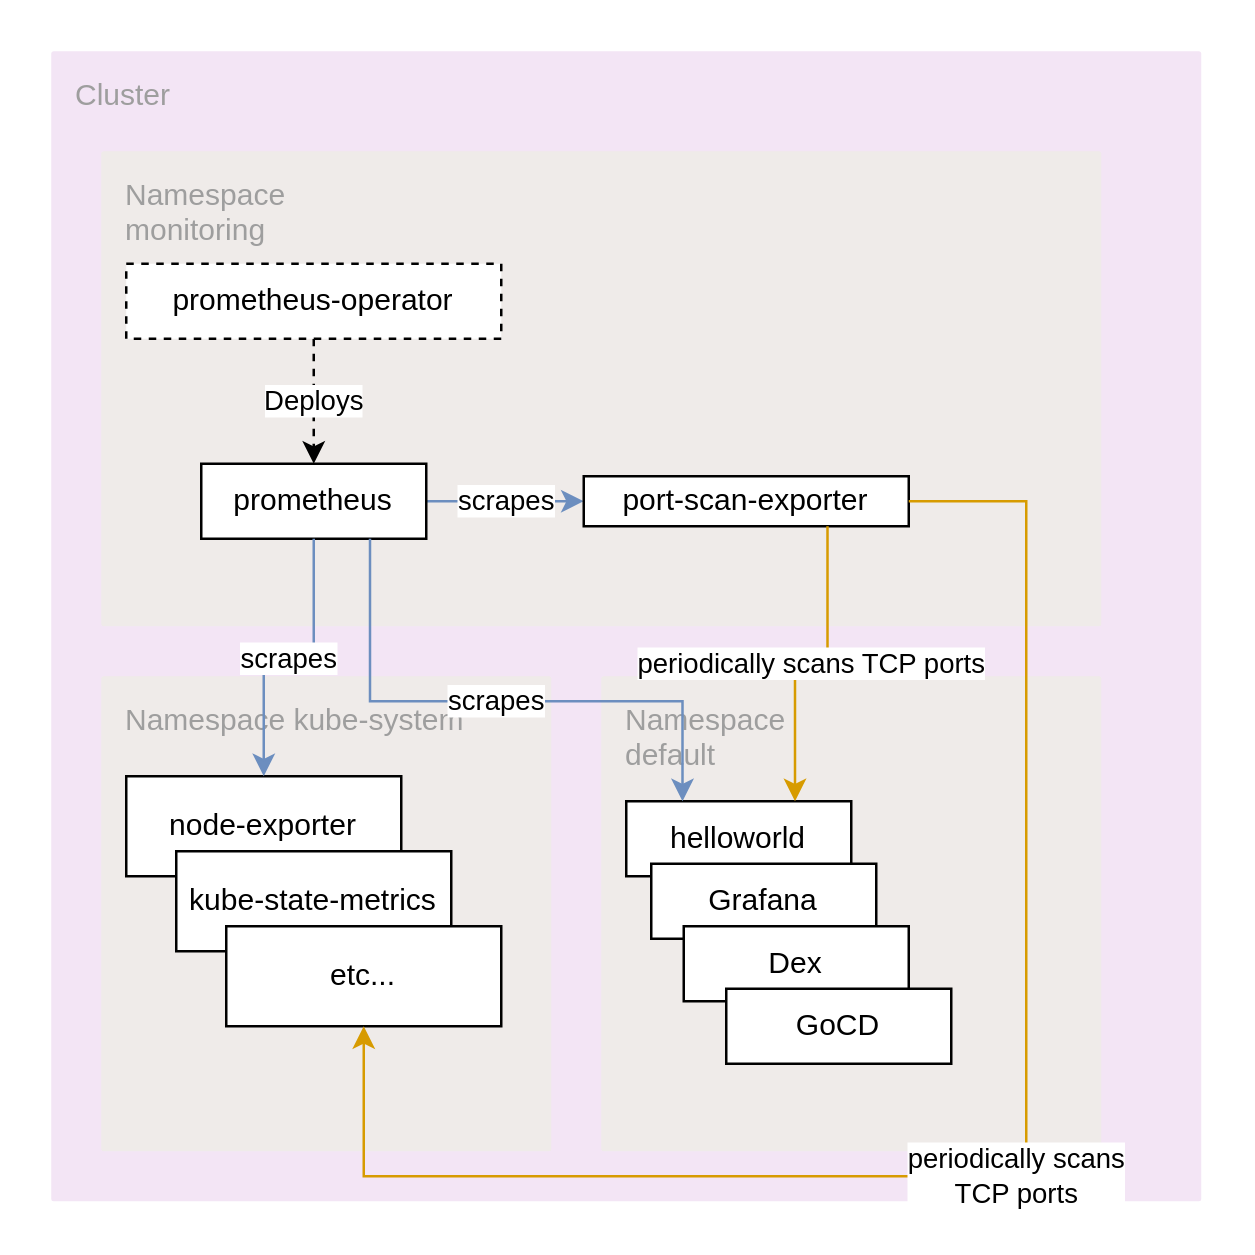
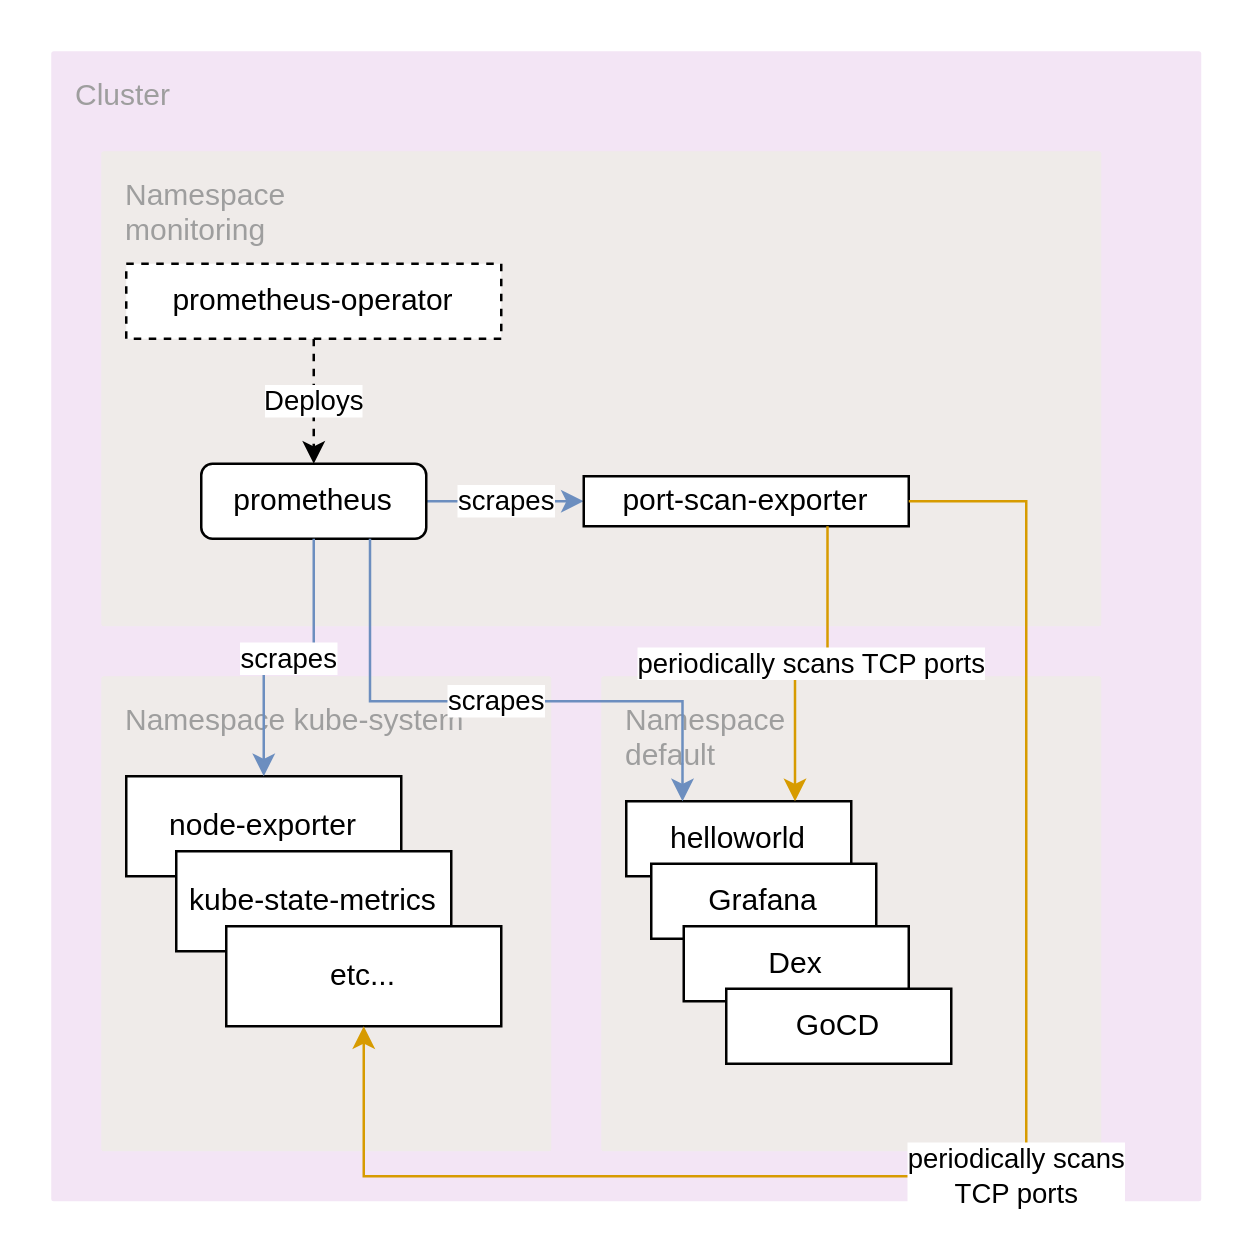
node "prometheus": shape rectangle -> rounded rectangle
